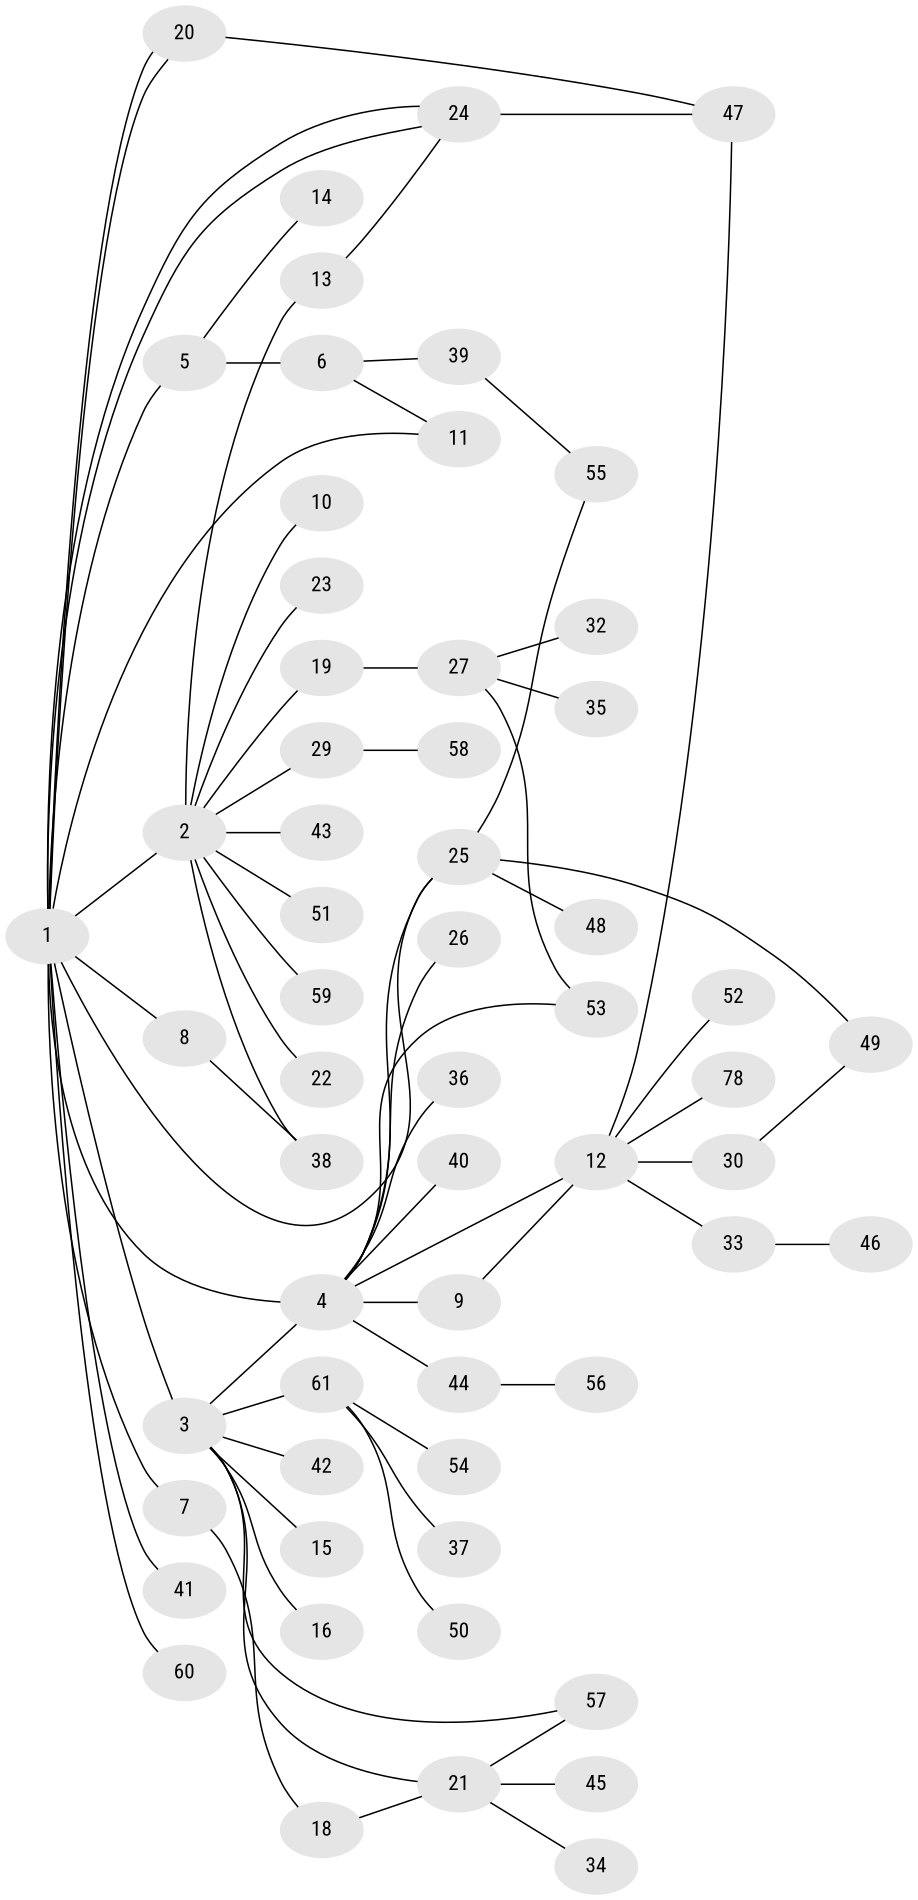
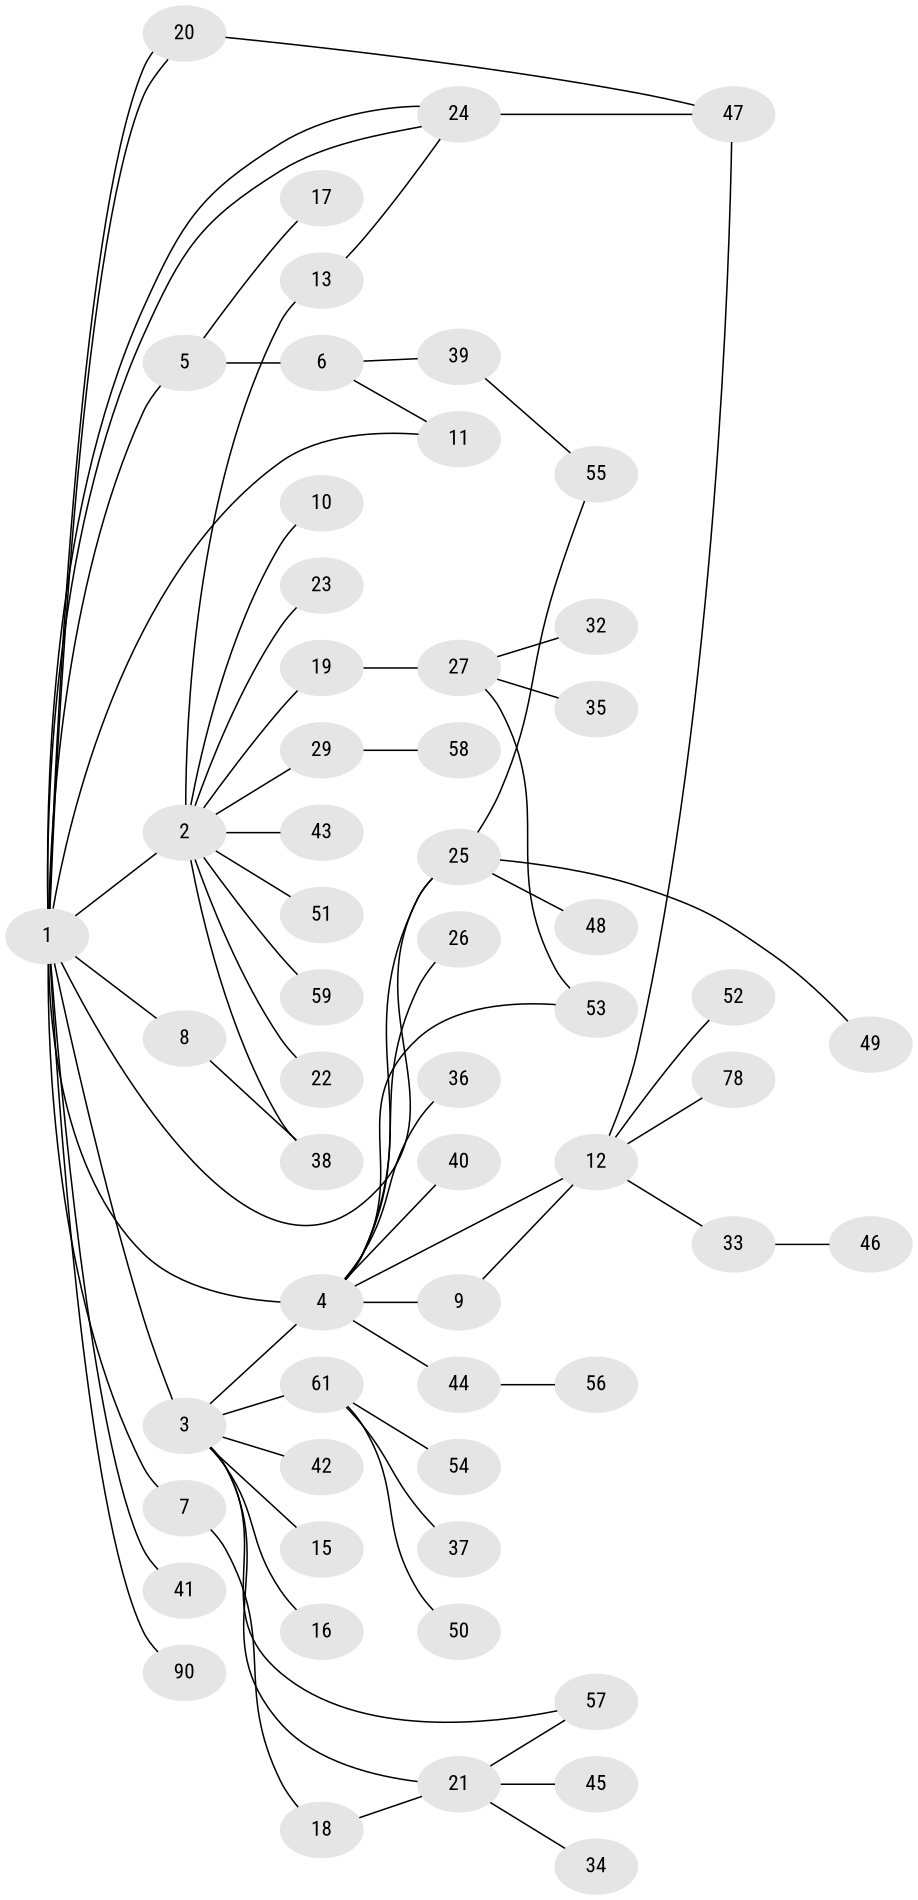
node "14": label "14" -> "17"
node "30": removed
node "60": label "60" -> "90"
